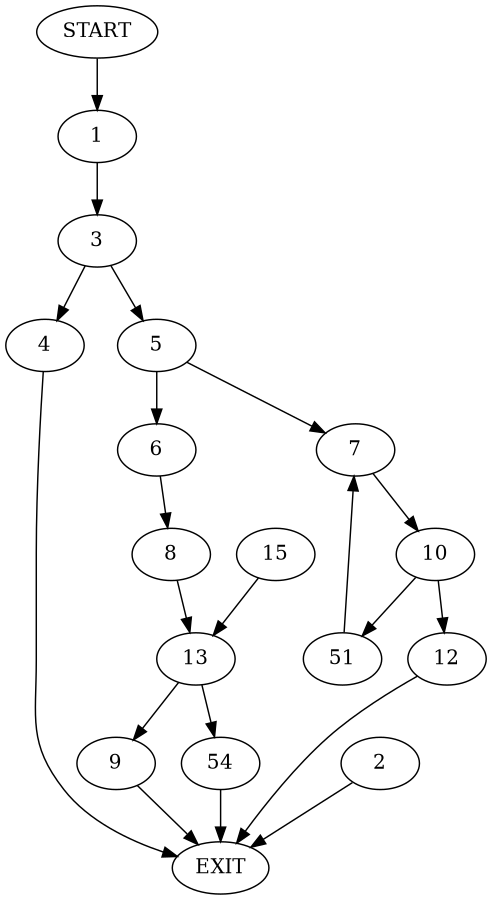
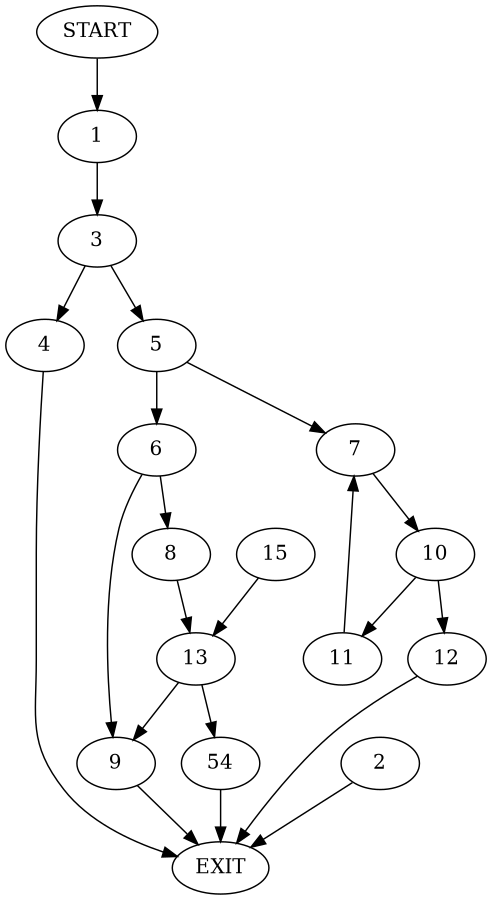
edge "6" -> "9": added
node "51": label "51" -> "11"
